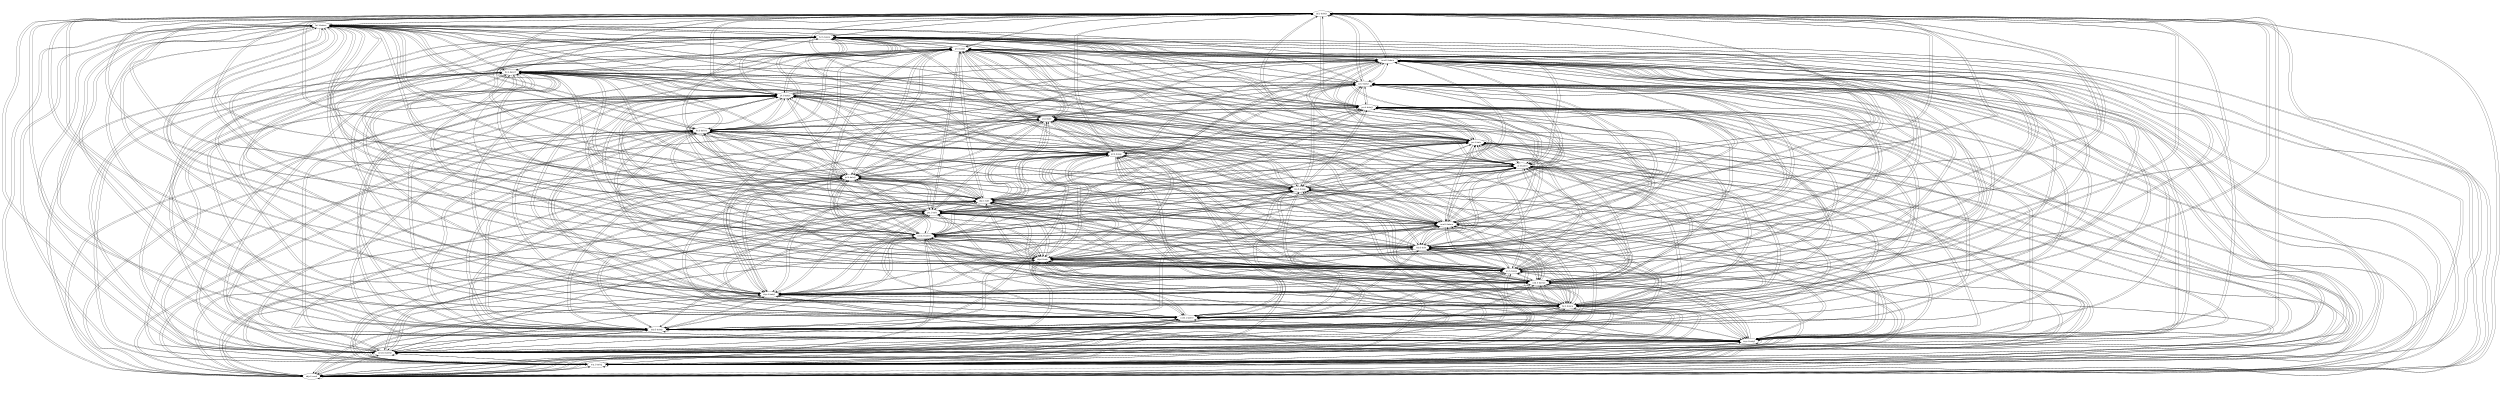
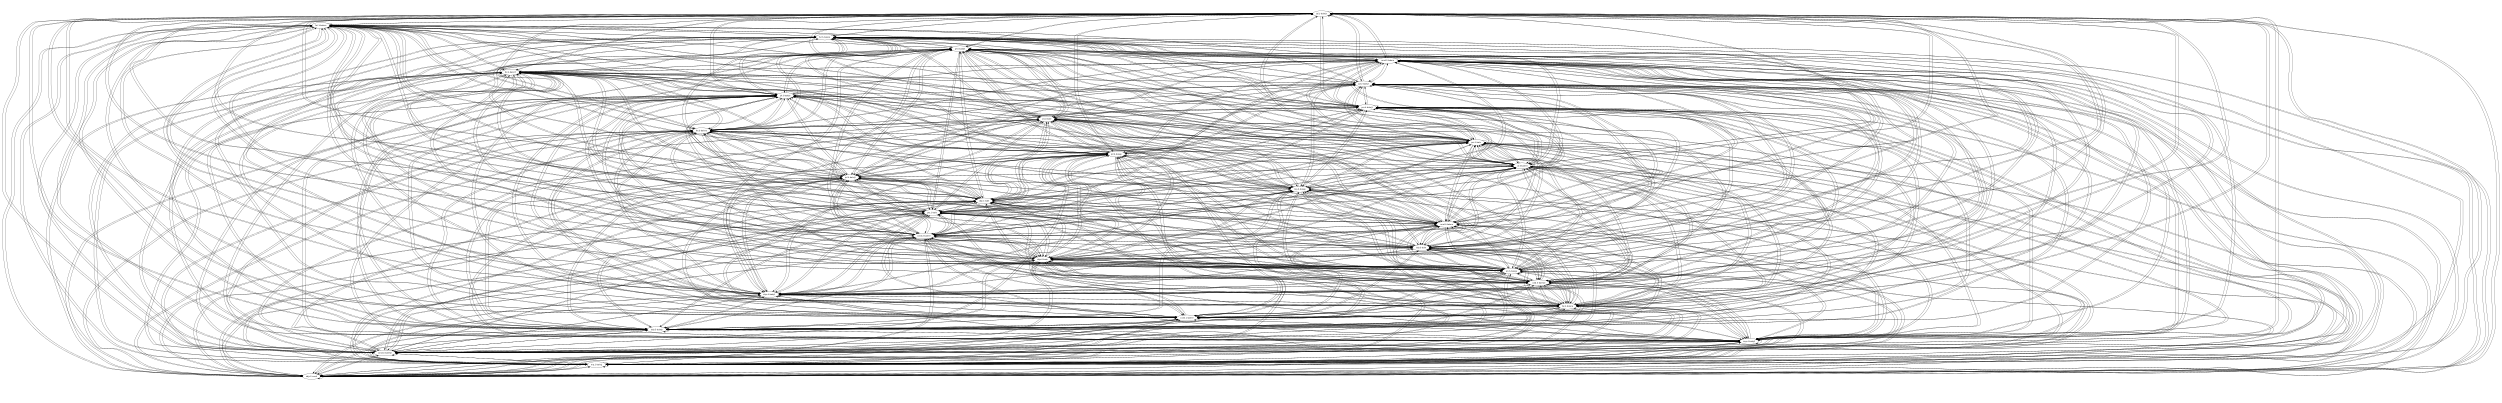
edge "sbjv.6-bale" -> "fut.4-balerɔ̃": added
edge "imp.4-balejɔ̃" -> "sbjv.2-cond": added
